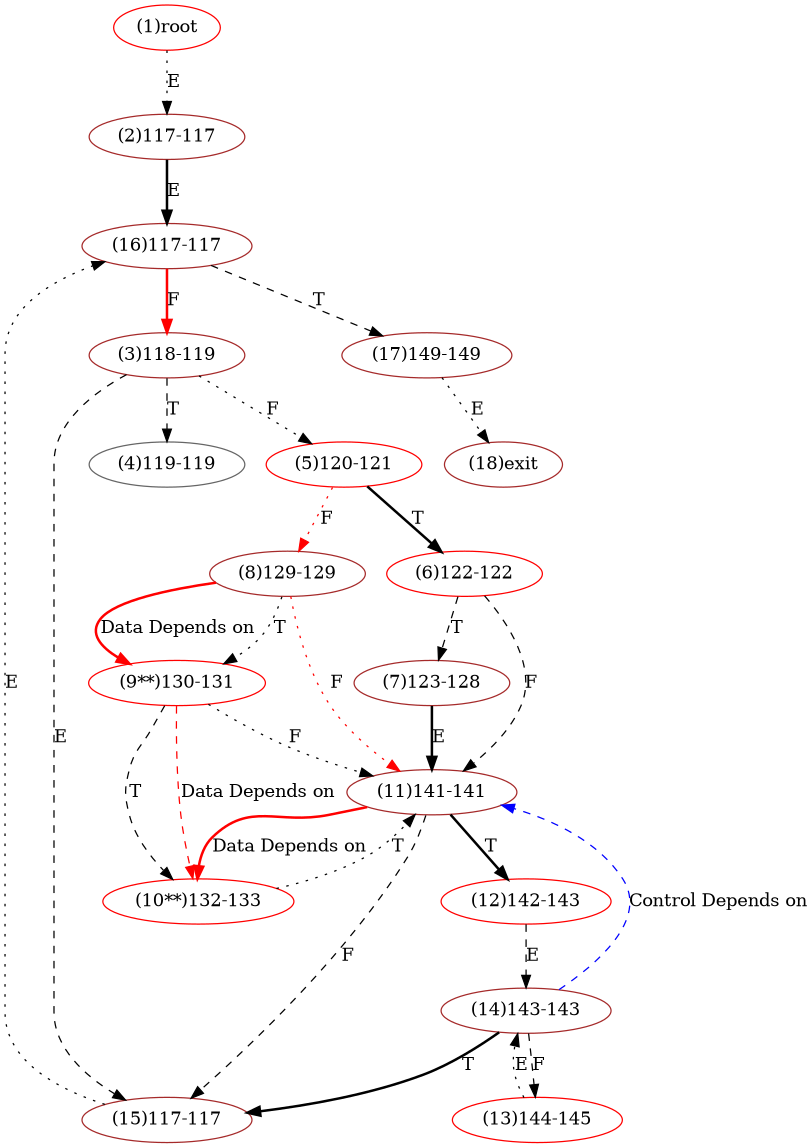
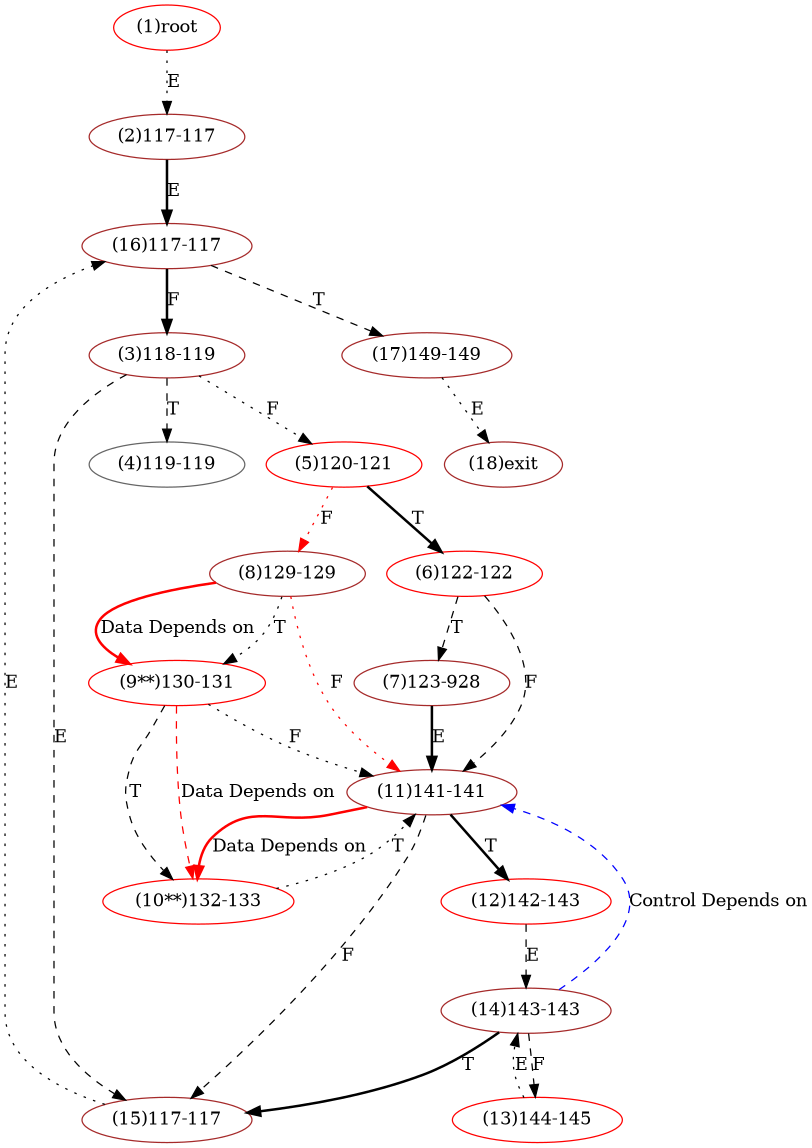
edge "(16)117-117" -> "(3)118-119": color red -> black
node "(7)123-128": label "(7)123-128" -> "(7)123-928"
